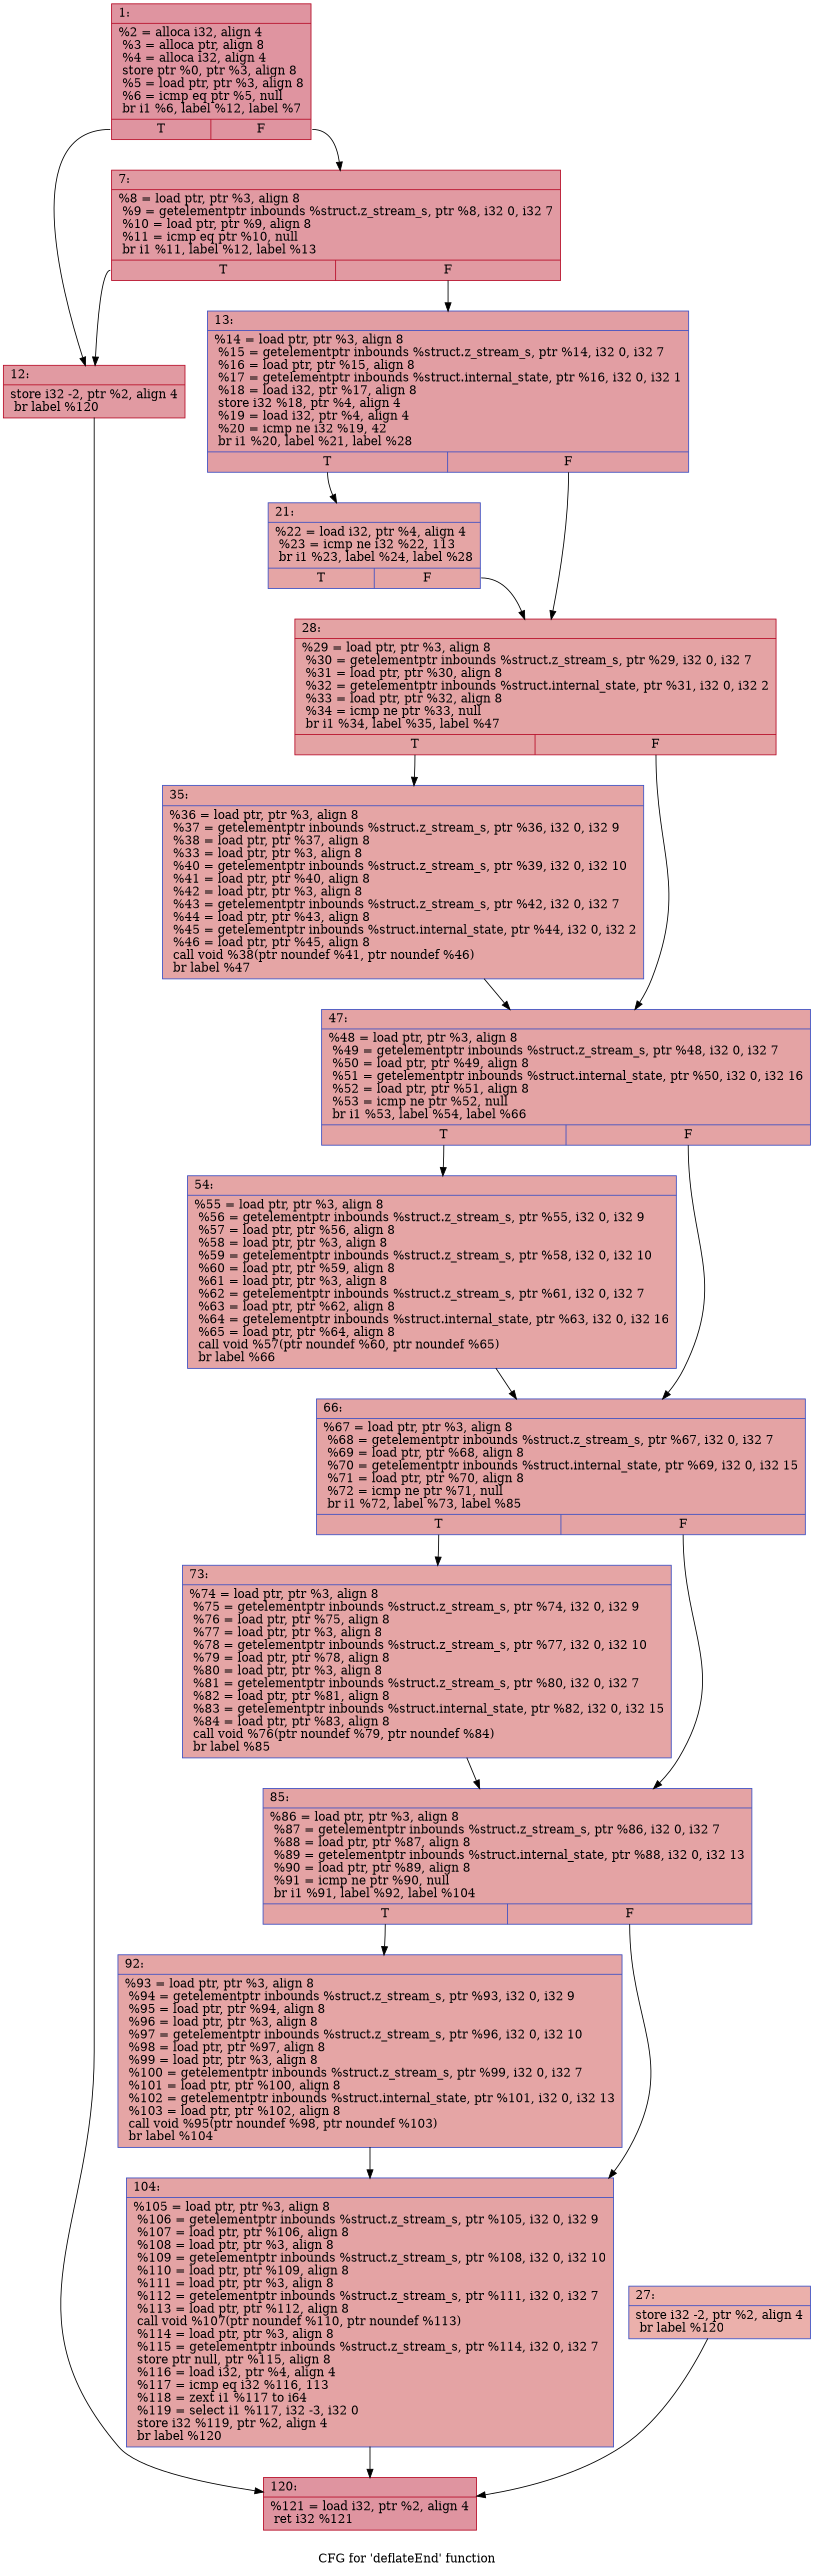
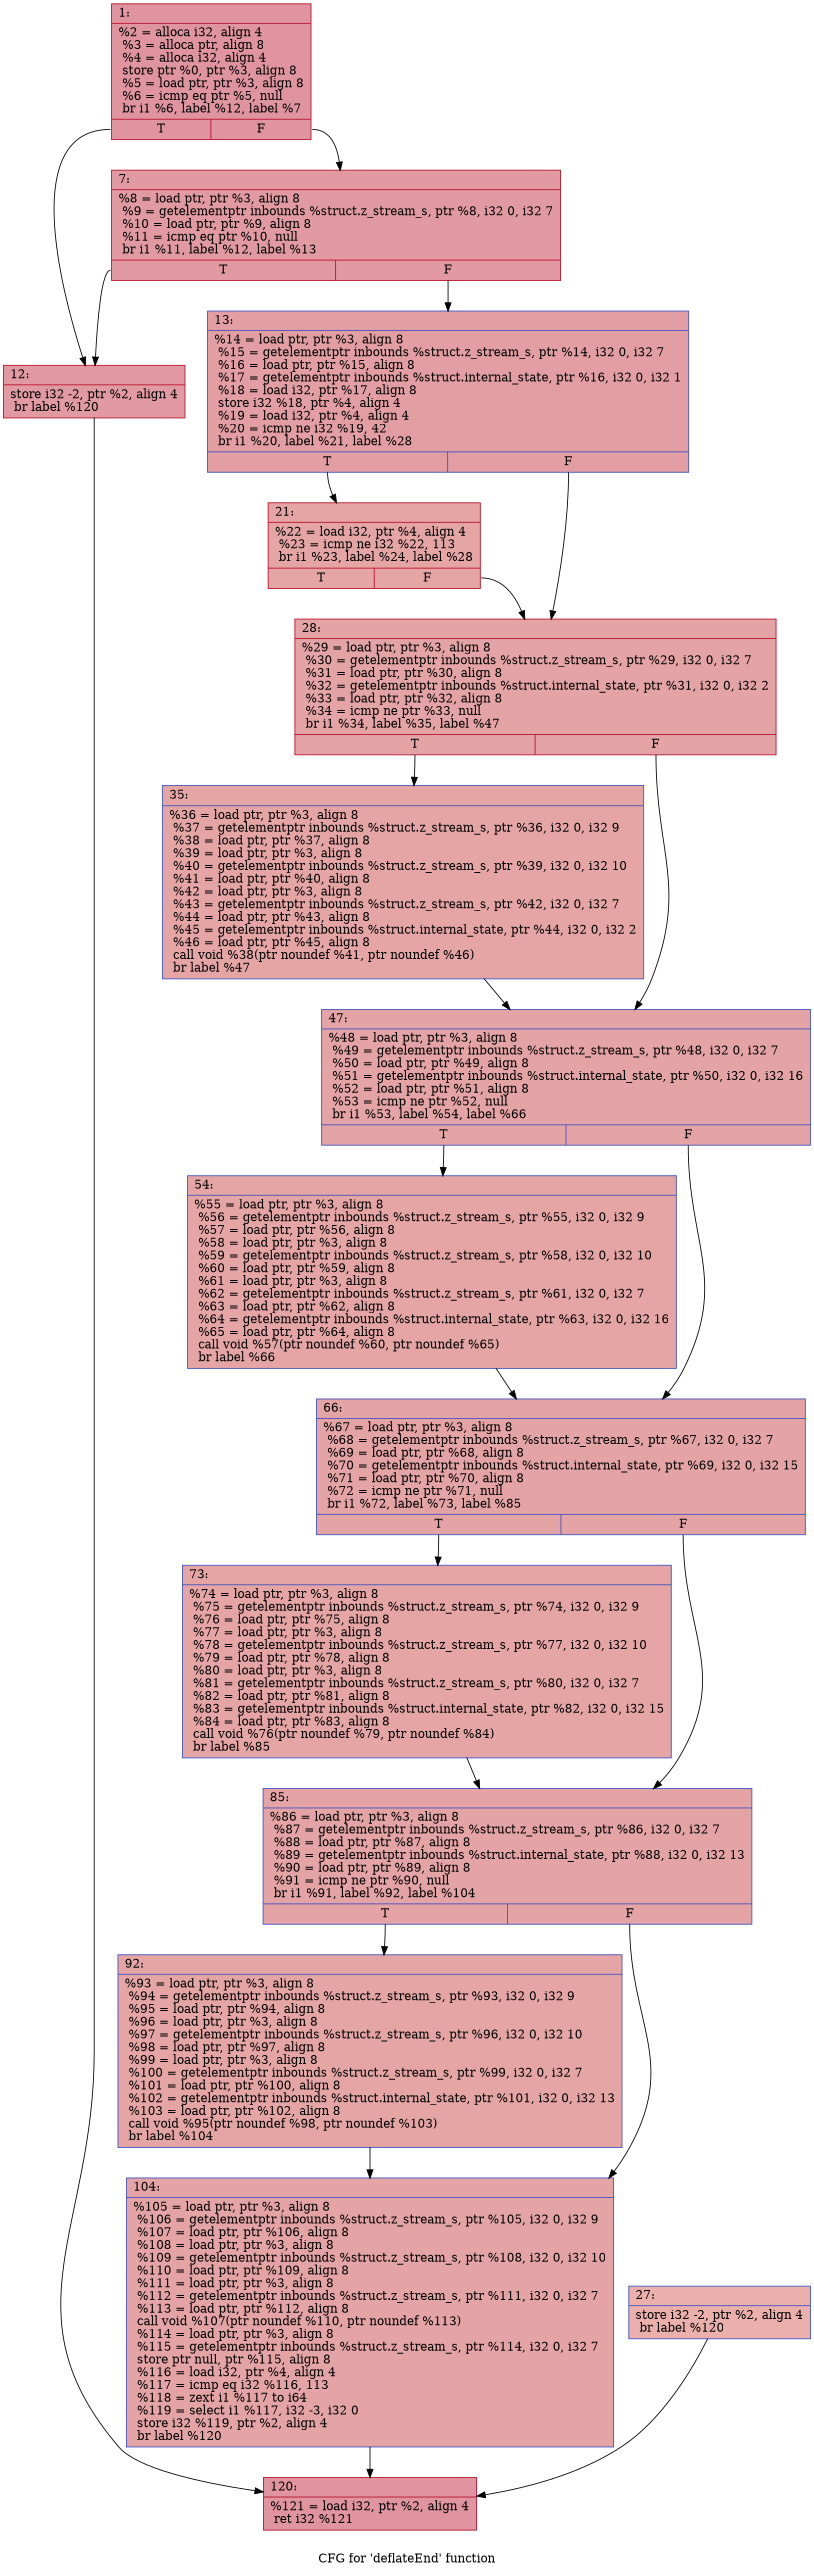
node "21:": color #3d50c3ff -> #b70d28ff
node "35:": text "%33 = load ptr, ptr %3, align 8" -> "%39 = load ptr, ptr %3, align 8"
